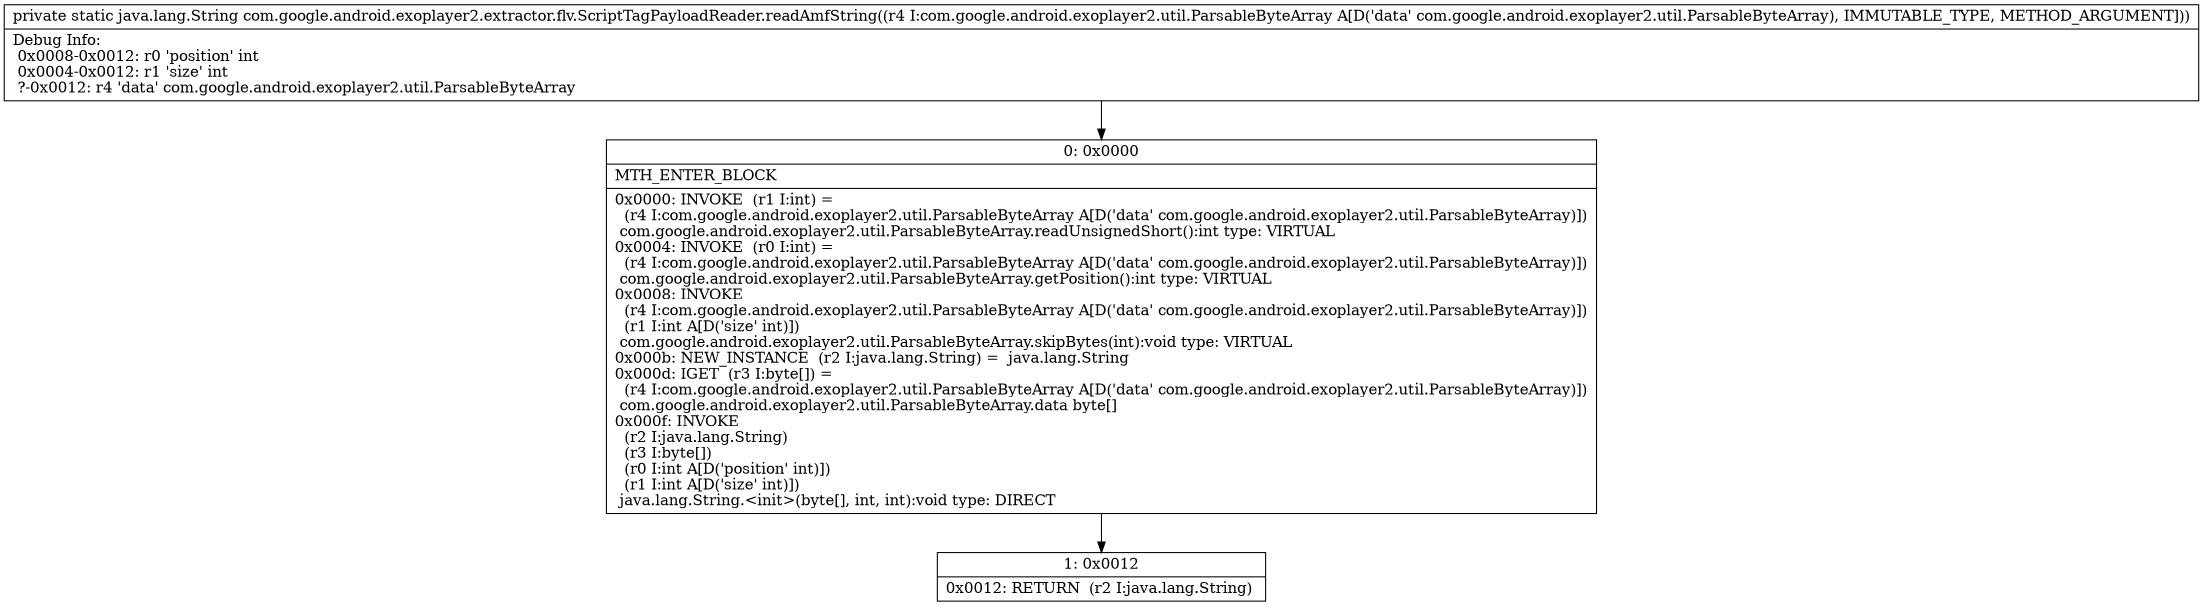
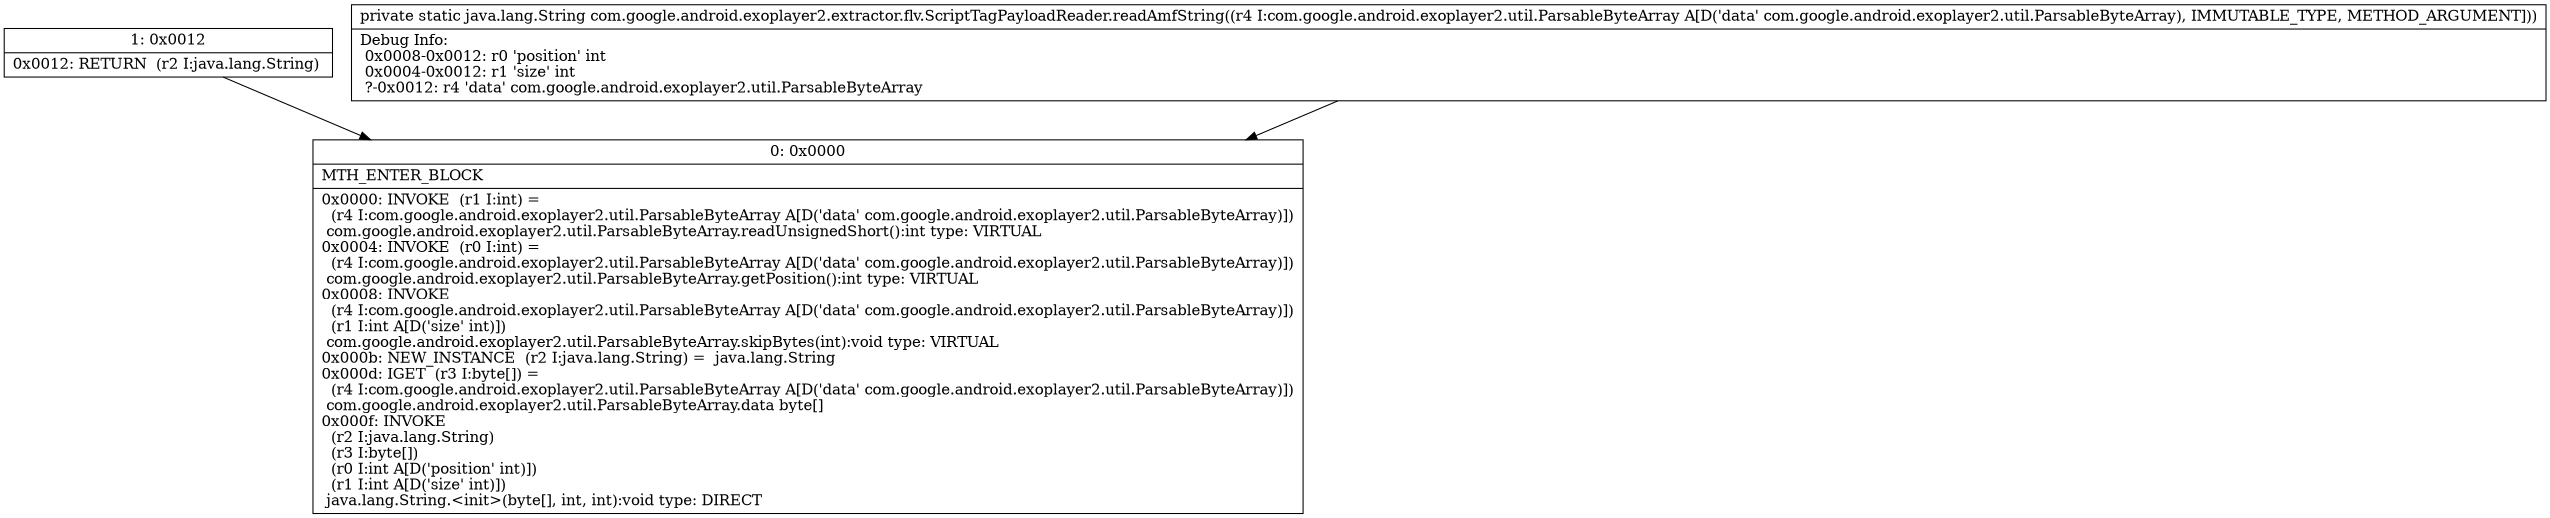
edge "0: 0x0000" -> "1: 0x0012": reversed
